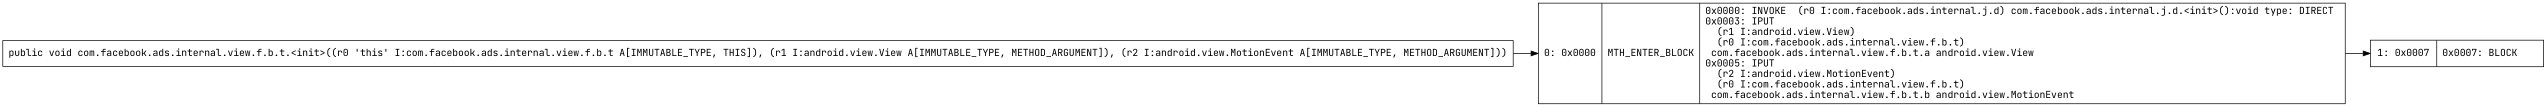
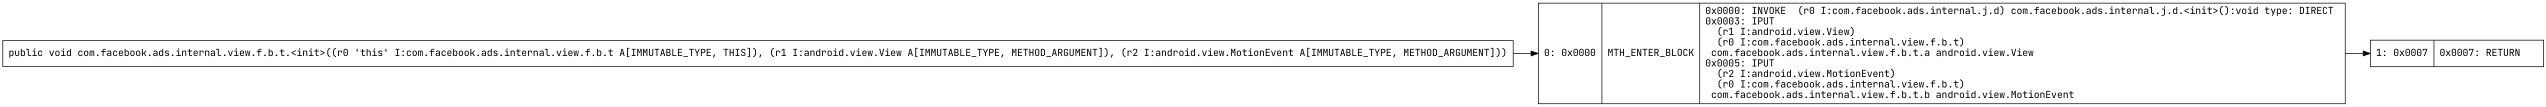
node "1: 0x0007": text "0x0007: BLOCK" -> "0x0007: RETURN"
